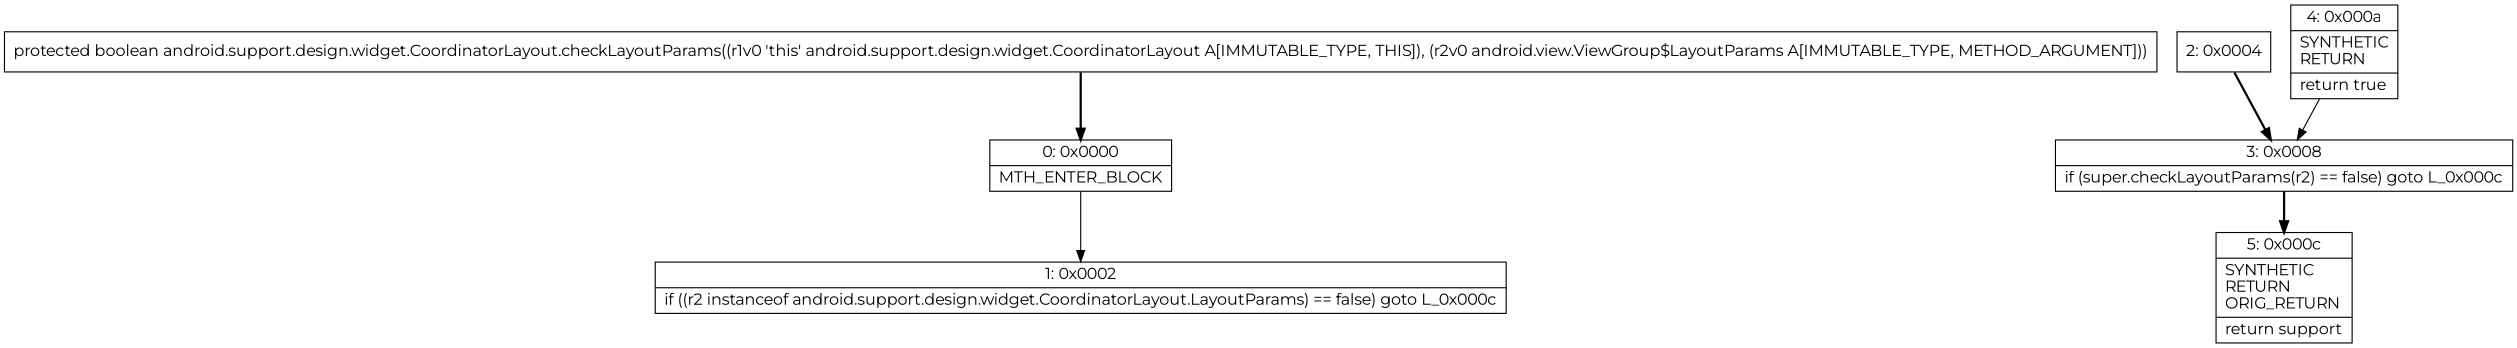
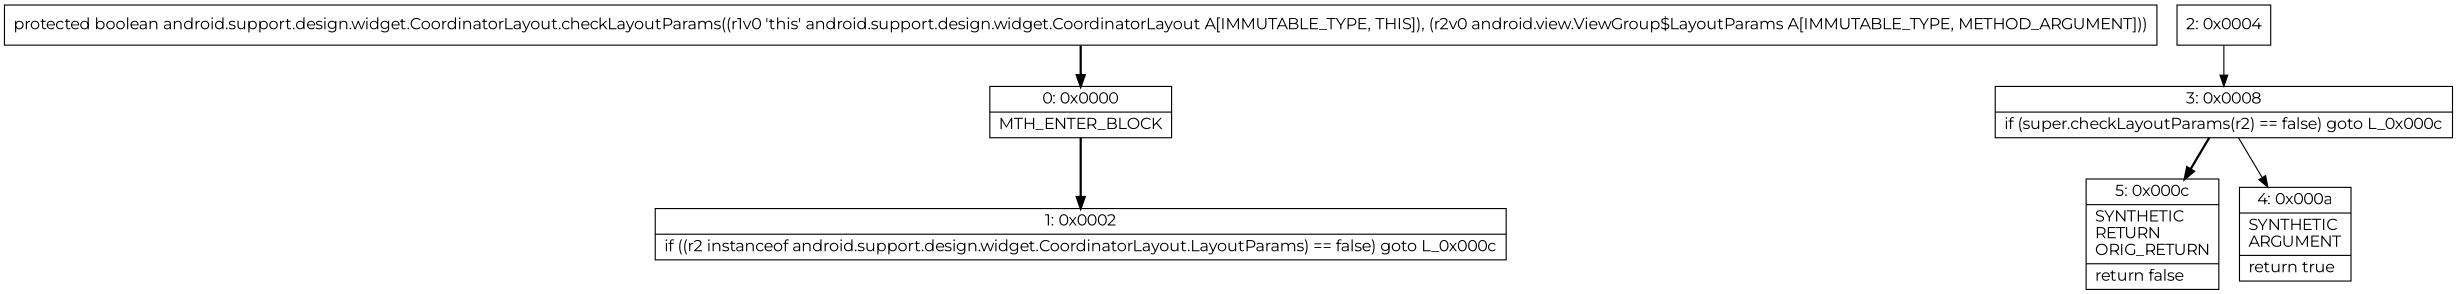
node "4: 0x000a": text "RETURN" -> "ARGUMENT"
edge "2: 0x0004" -> "3: 0x0008": style bold -> solid
edge "4: 0x000a" -> "3: 0x0008": reversed
edge "0: 0x0000" -> "1: 0x0002": style solid -> bold
node "5: 0x000c": text "return support" -> "return false"
